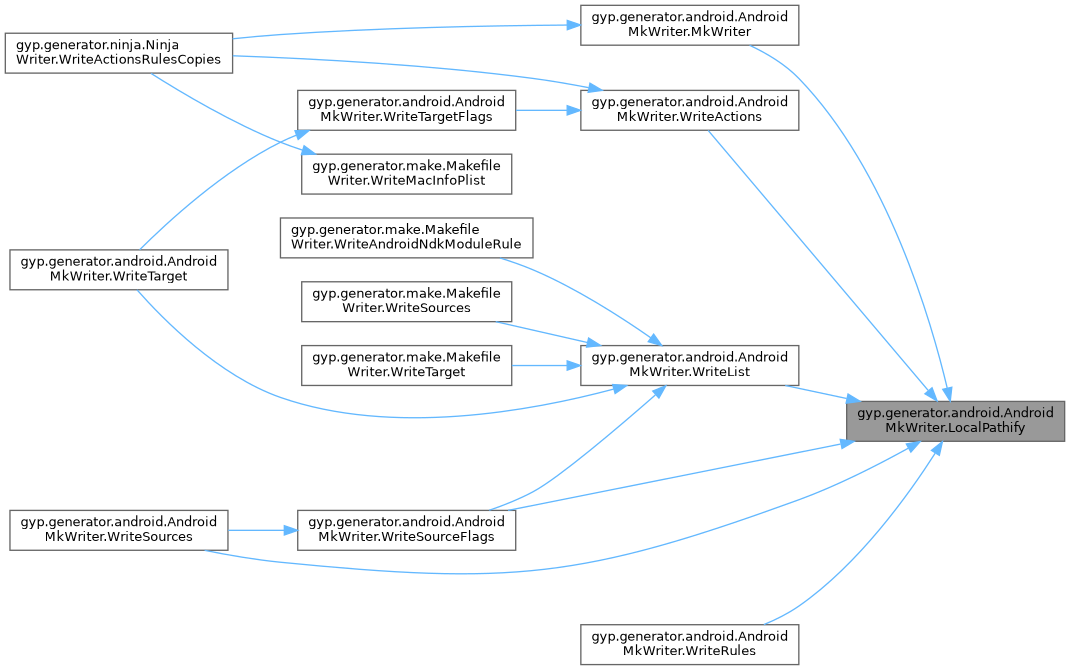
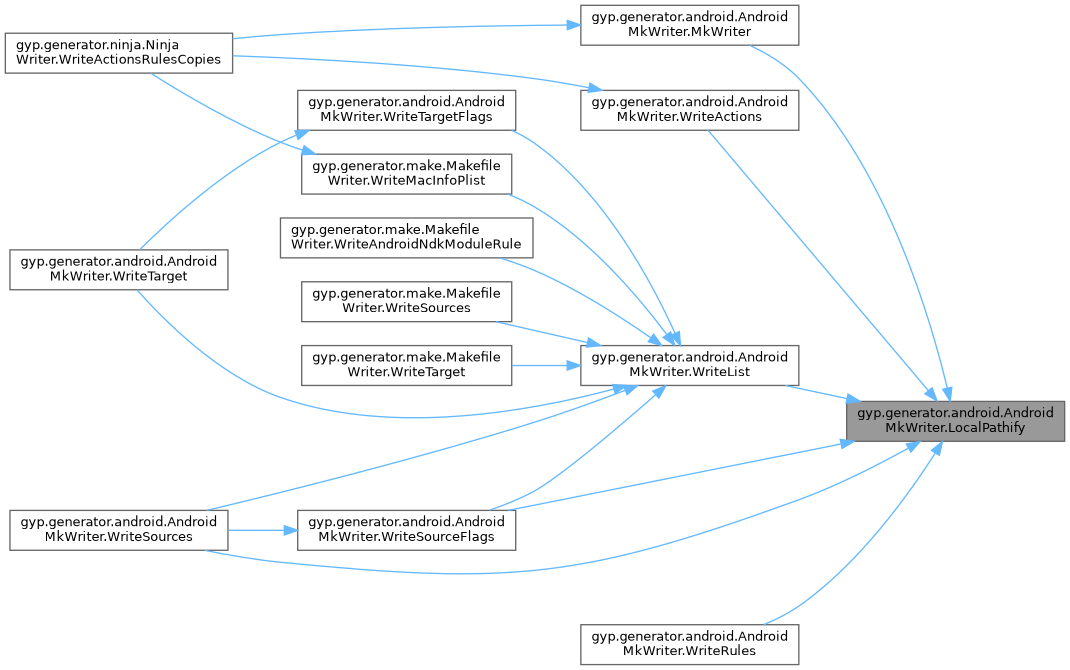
edge "gyp.generator.android.Android MkWriter.WriteTargetFlags" -> "gyp.generator.android.Android MkWriter.WriteActions": now "gyp.generator.android.Android MkWriter.WriteTargetFlags" -> "gyp.generator.android.Android MkWriter.WriteList"
edge "gyp.generator.make.Makefile Writer.WriteMacInfoPlist" -> "gyp.generator.android.Android MkWriter.WriteList": added
edge "gyp.generator.android.Android MkWriter.WriteSources" -> "gyp.generator.android.Android MkWriter.WriteList": added
